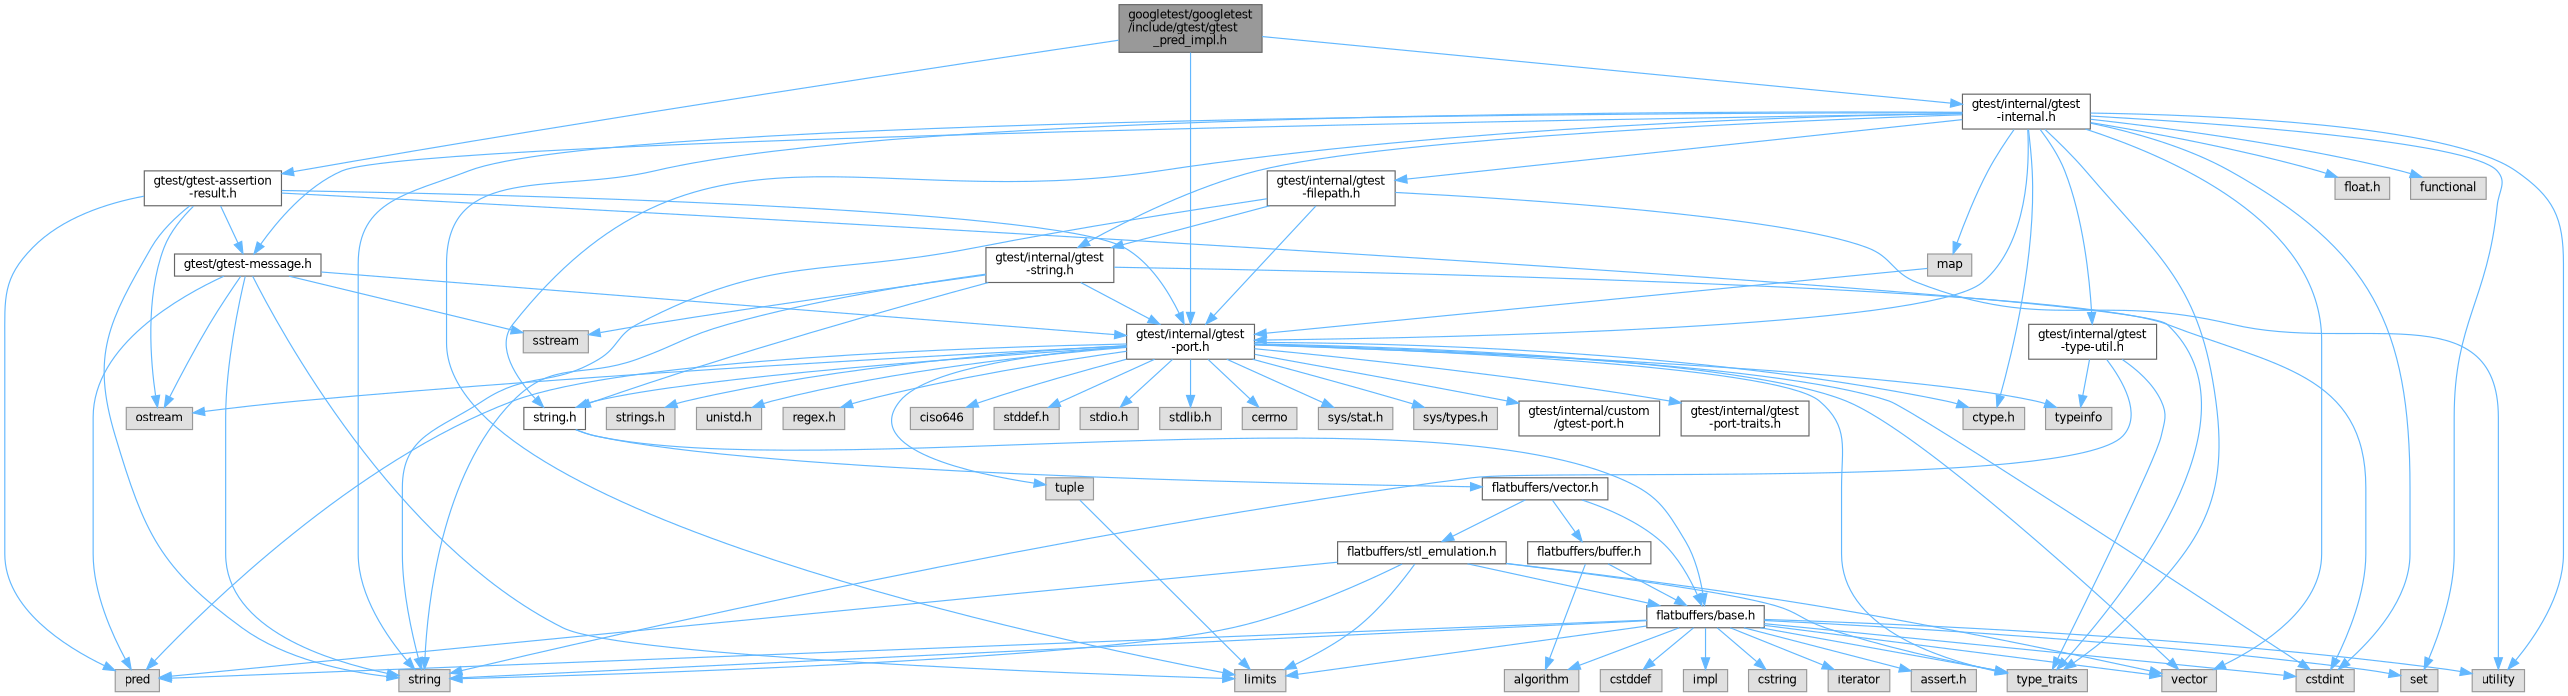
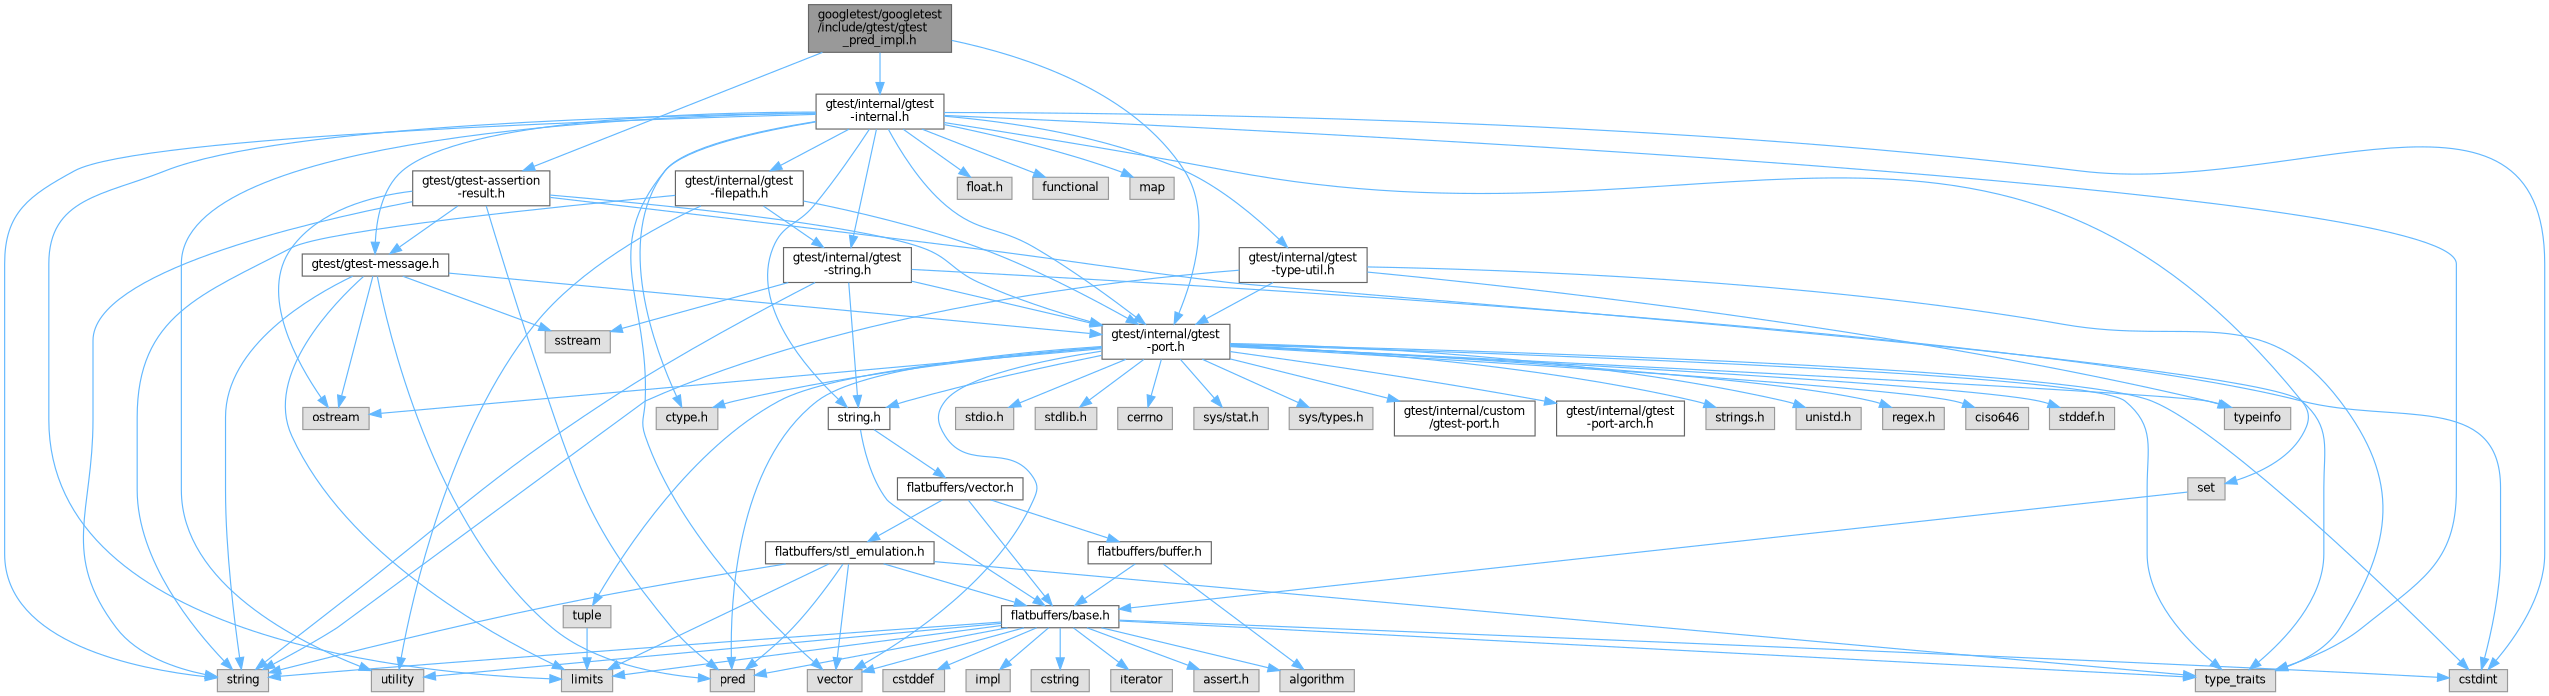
edge "map" -> "gtest/internal/gtest -port.h": now "gtest/internal/gtest -type-util.h" -> "gtest/internal/gtest -port.h"
node "gtest/internal/gtest -port-traits.h": label "gtest/internal/gtest -port-traits.h" -> "gtest/internal/gtest -port-arch.h"
edge "flatbuffers/base.h" -> "set": reversed
